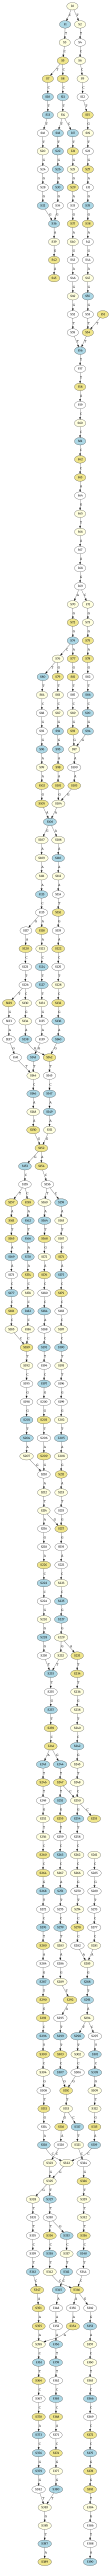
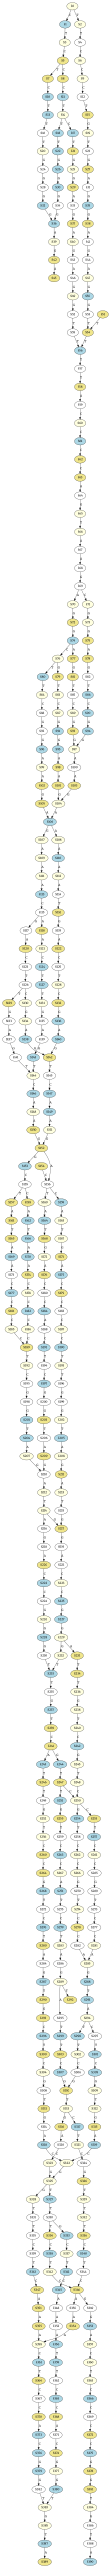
edge "S152" -> "S154": now "S152" -> "S156"
node "S257": added
edge "S292" -> "S295": now "S289" -> "S295"
